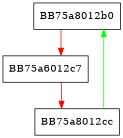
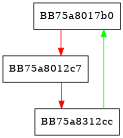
node "BB75a8012b0": label "BB75a8012b0" -> "BB75a8017b0"
node "BB75a6012c7": label "BB75a6012c7" -> "BB75a8012c7"
node "BB75a8012cc": label "BB75a8012cc" -> "BB75a8312cc"
